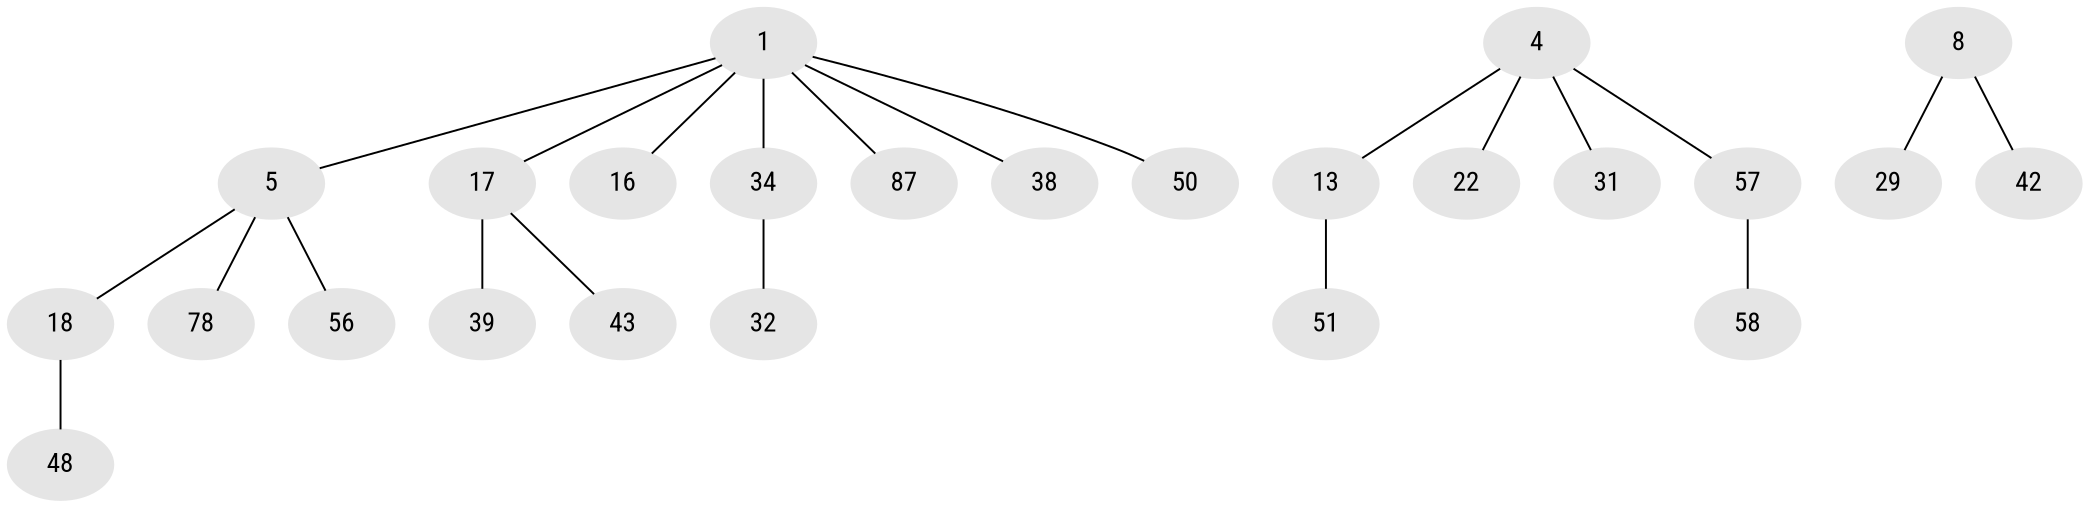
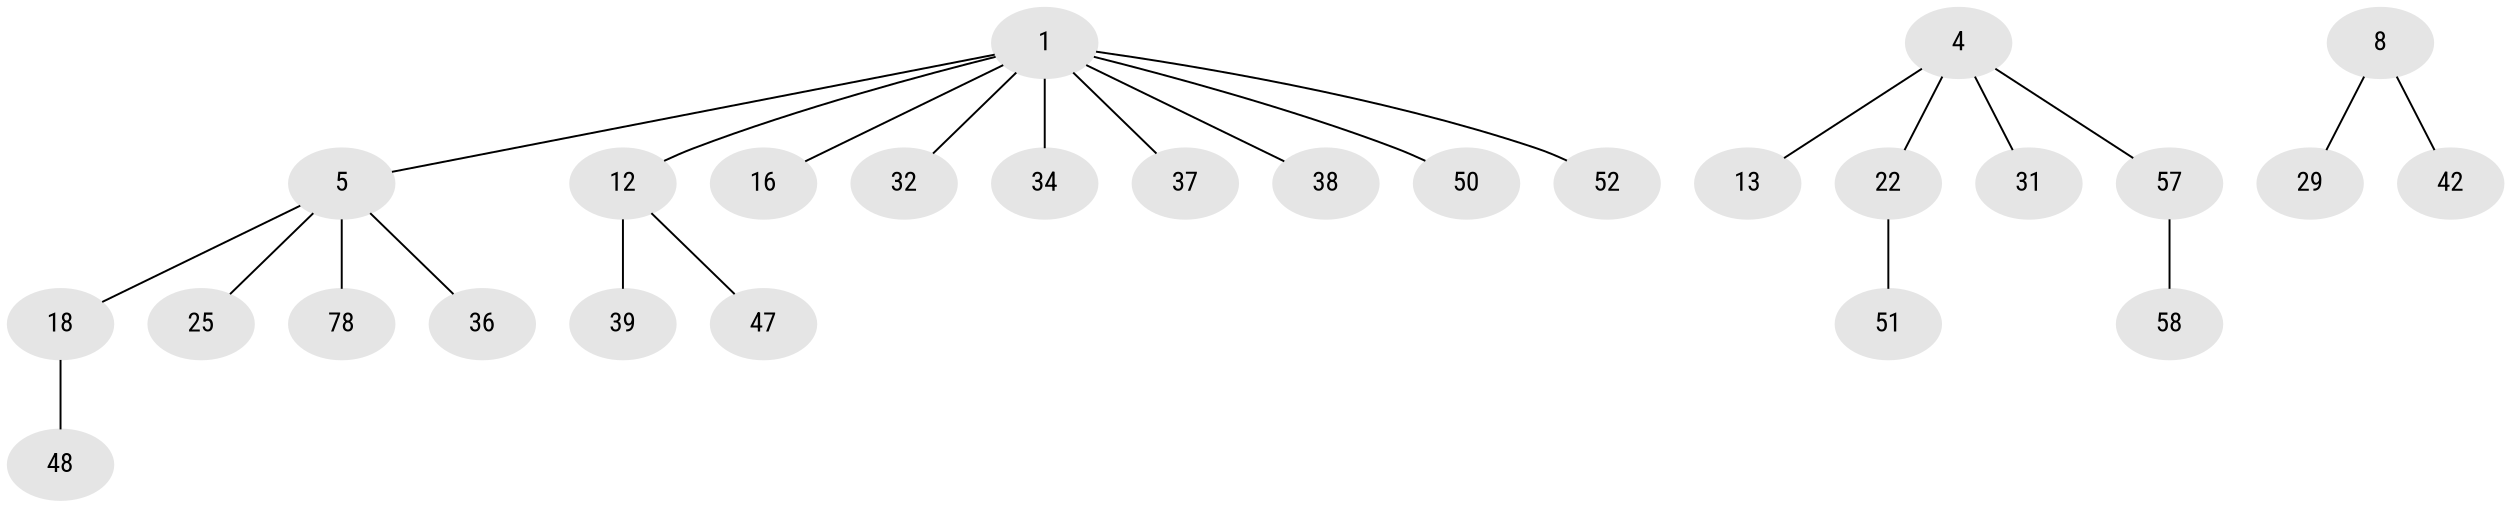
node "17": label "17" -> "12"
node "87": label "87" -> "37"
node "52": added
edge "34" -- "32": now "1" -- "32"
edge "13" -- "51": now "22" -- "51"
node "25": added
node "56": label "56" -> "36"
node "43": label "43" -> "47"
